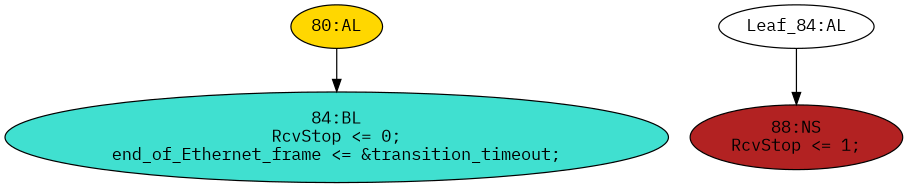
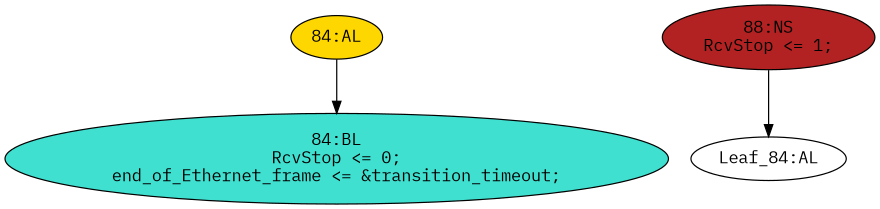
node "80:AL": label "80:AL" -> "84:AL"
edge "Leaf_84:AL" -> "88:NS RcvStop <= 1;": reversed
